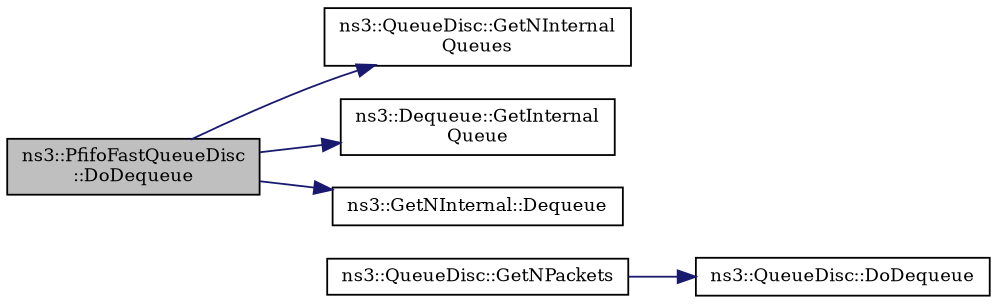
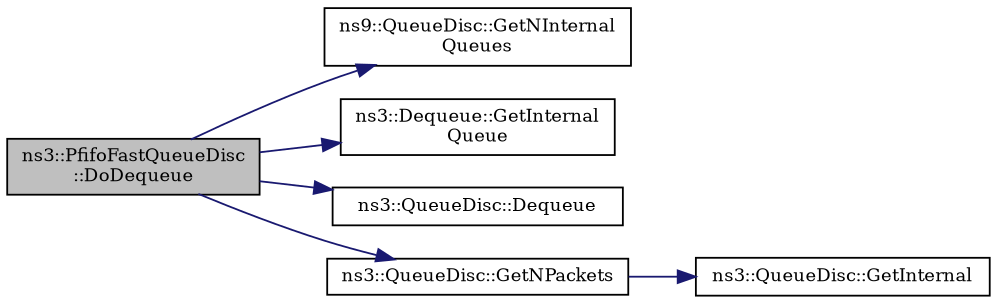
node "ns3::QueueDisc::GetNInternal Queues": label "ns3::QueueDisc::GetNInternal Queues" -> "ns9::QueueDisc::GetNInternal Queues"
node "ns3::GetNInternal::Dequeue": label "ns3::GetNInternal::Dequeue" -> "ns3::QueueDisc::Dequeue"
edge "ns3::PfifoFastQueueDisc ::DoDequeue" -> "ns3::QueueDisc::GetNPackets": added
node "ns3::QueueDisc::DoDequeue": label "ns3::QueueDisc::DoDequeue" -> "ns3::QueueDisc::GetInternal"
